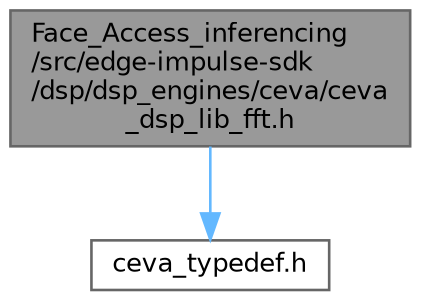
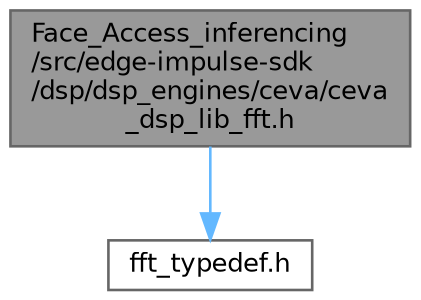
node "ceva_typedef.h": label "ceva_typedef.h" -> "fft_typedef.h"
